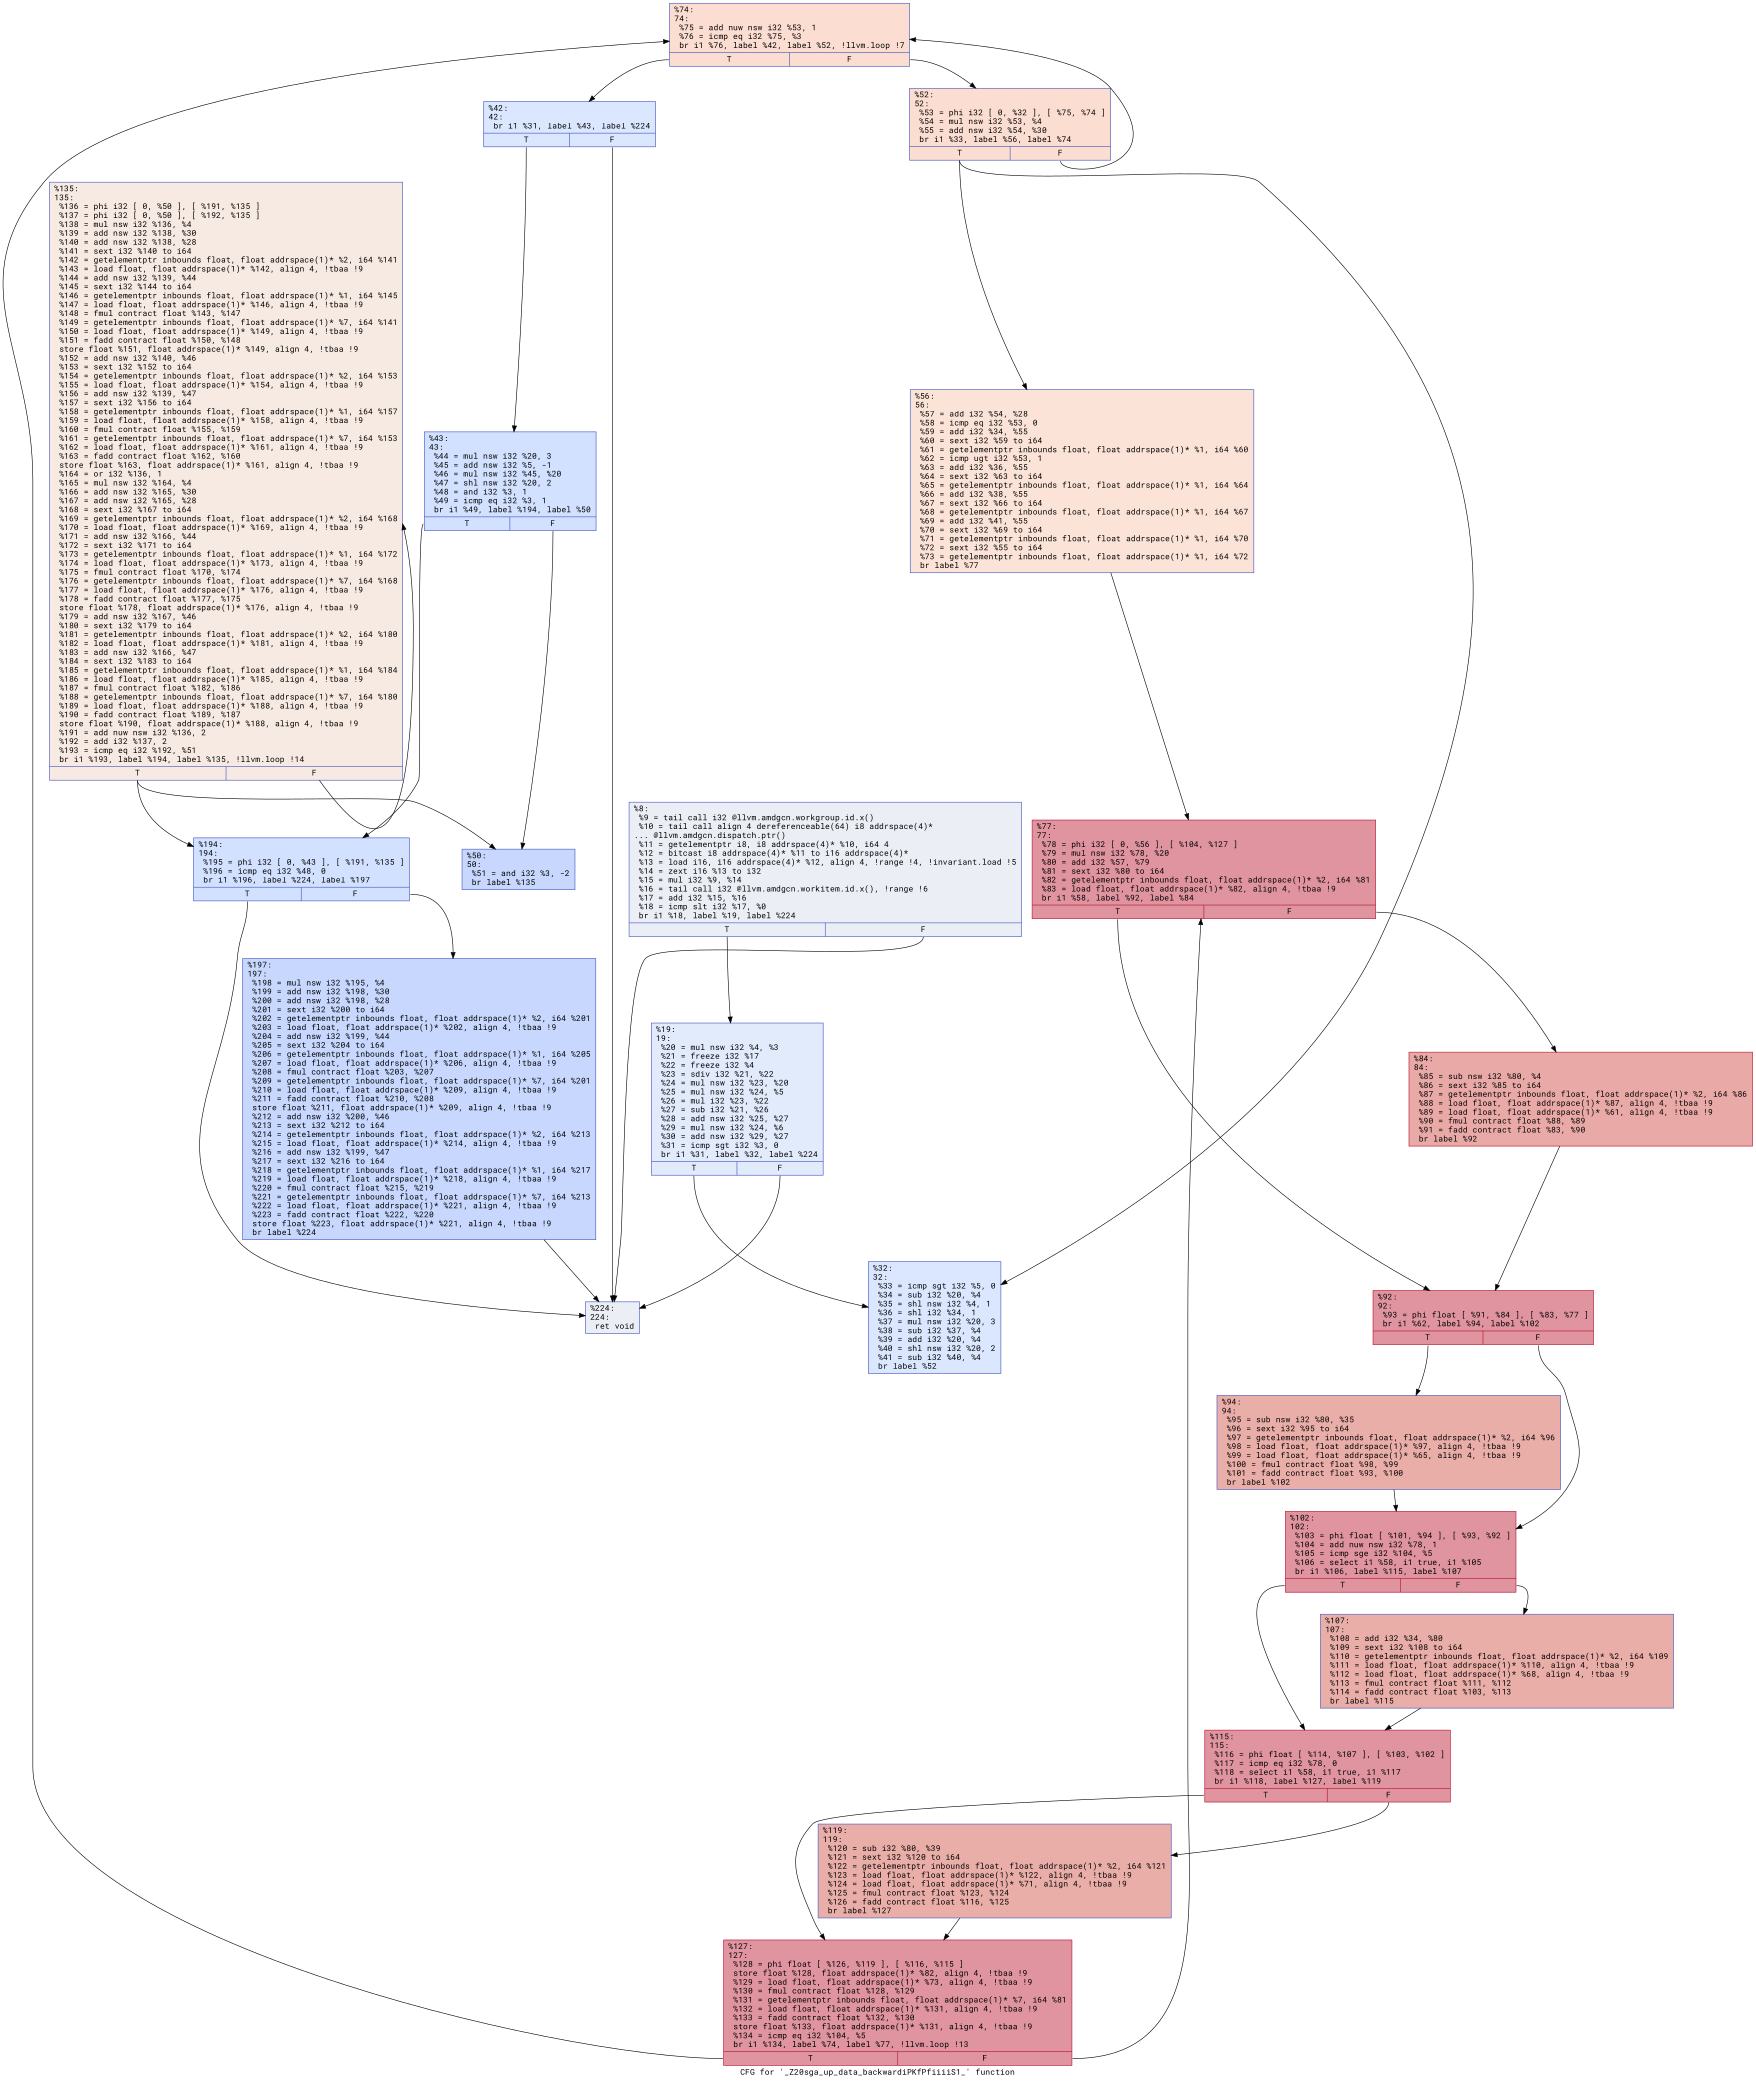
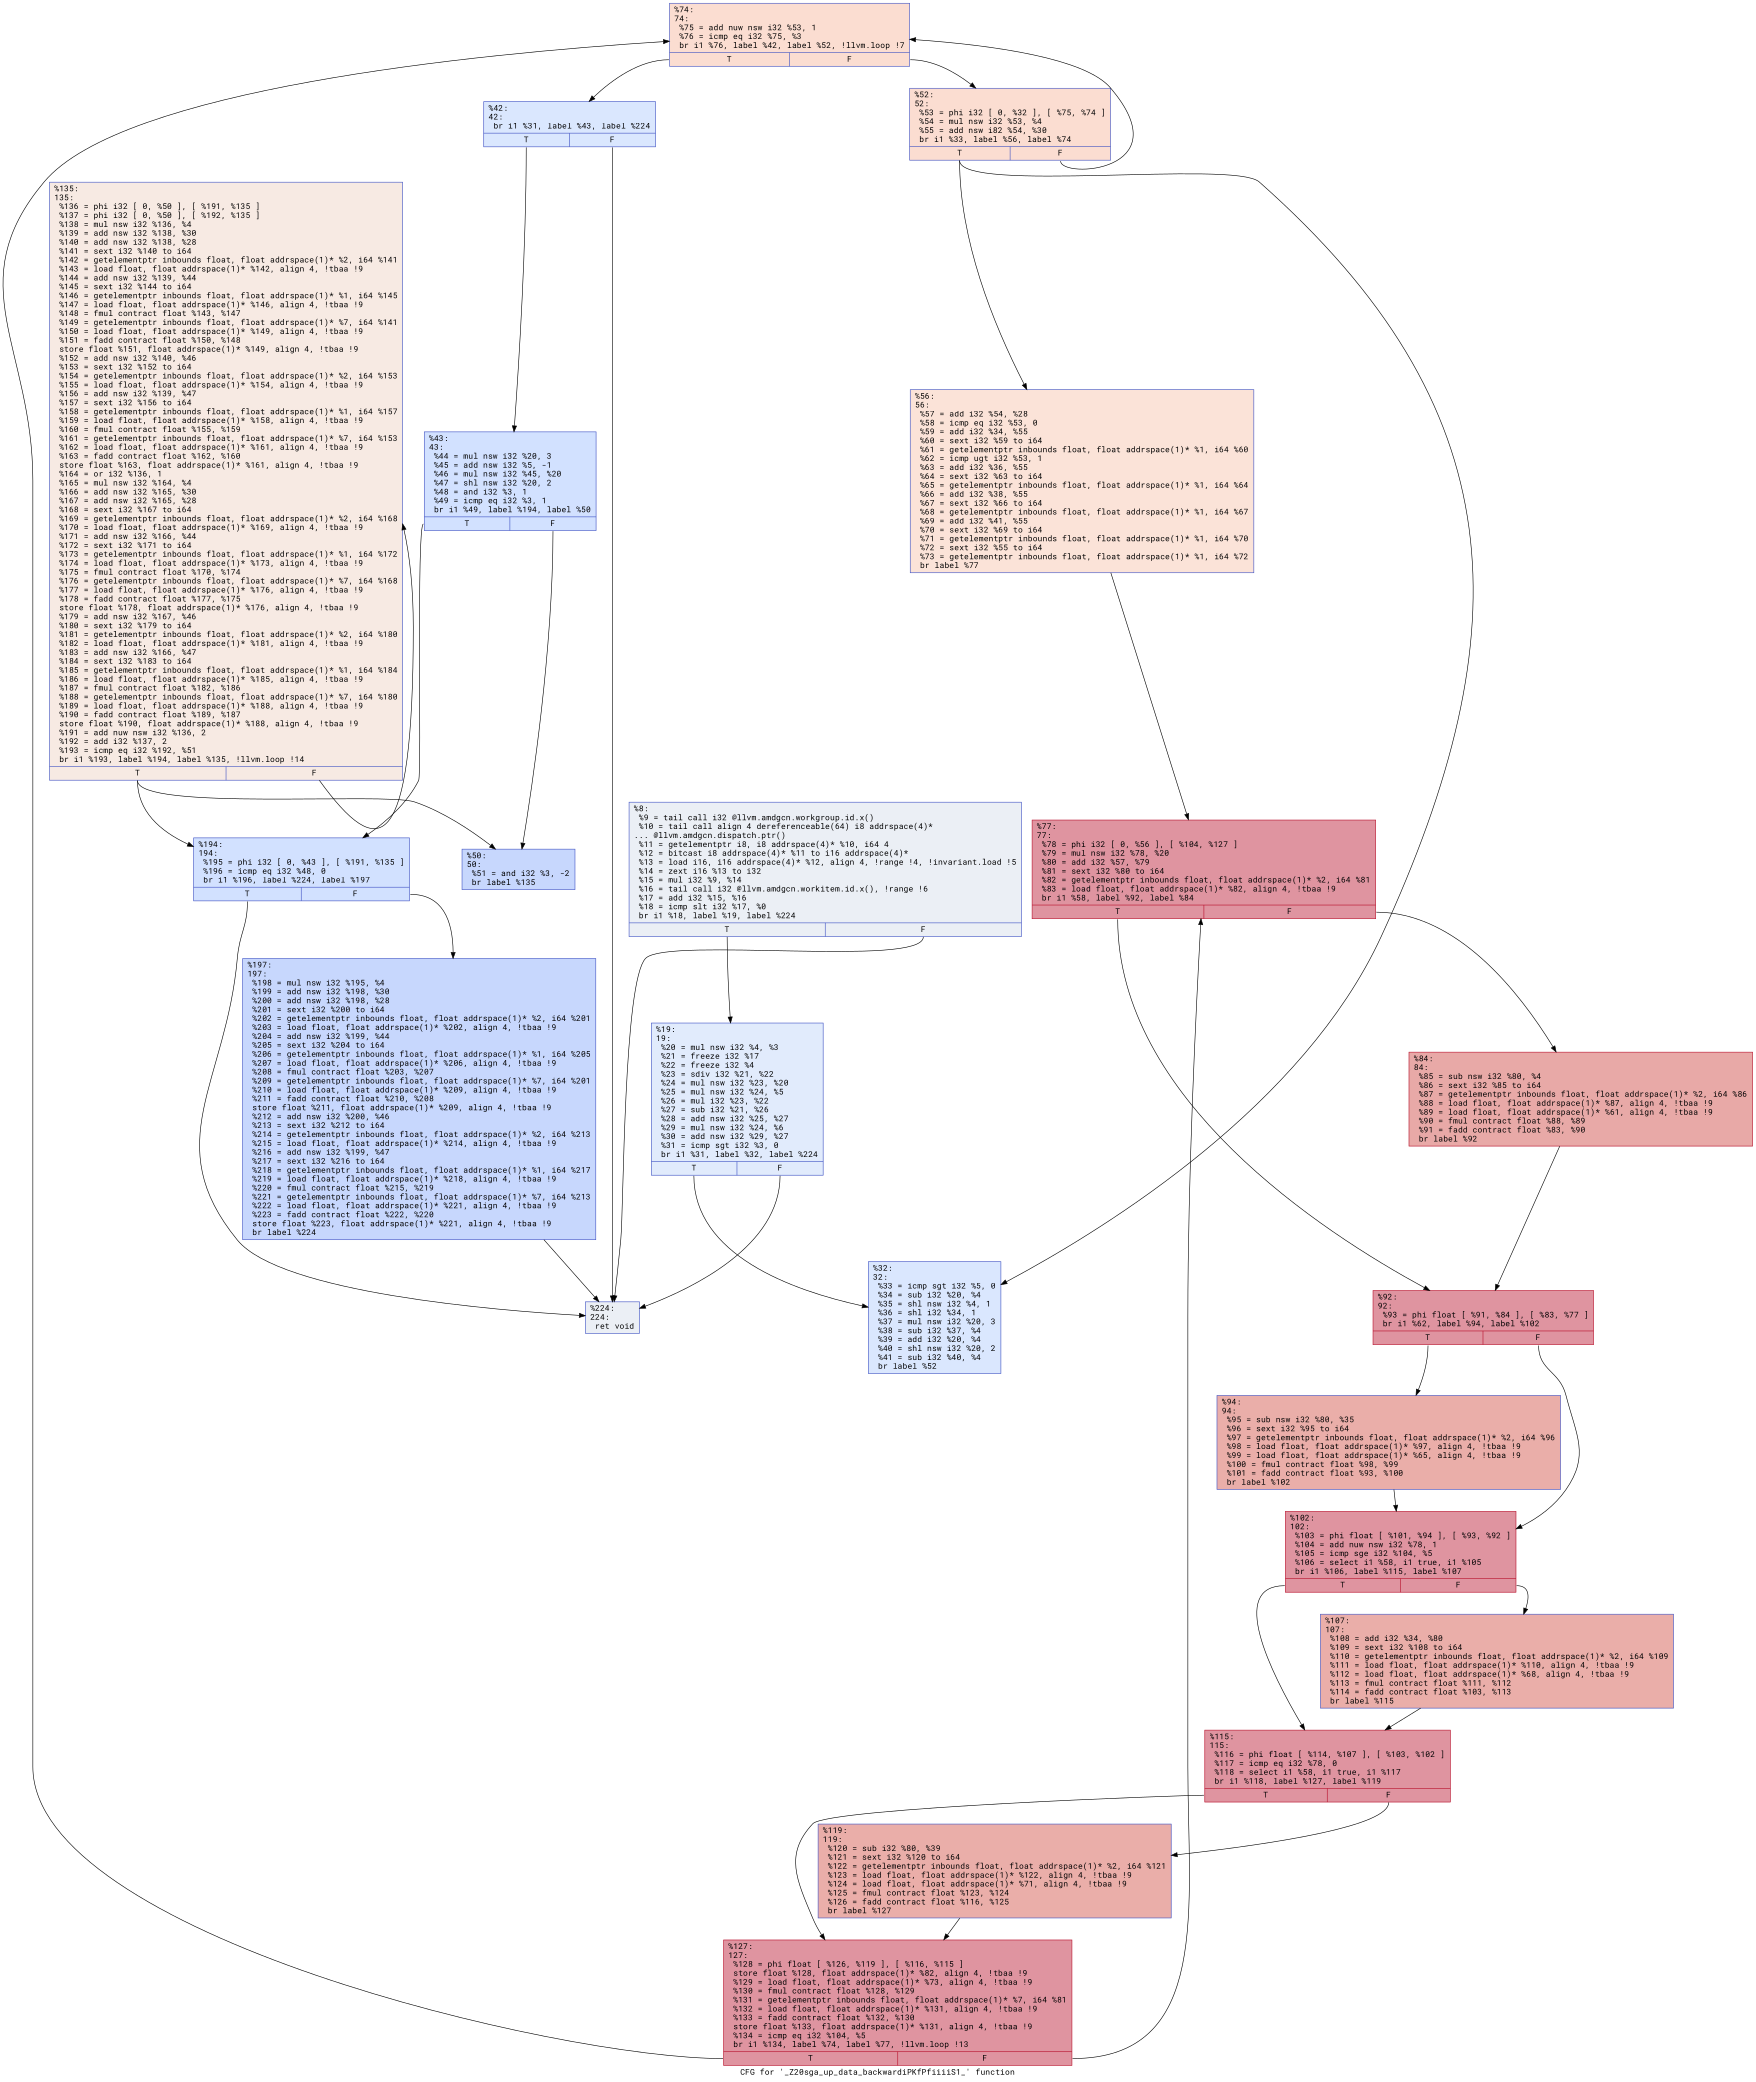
node "%52:": text "%55 = add nsw i32 %54, %30" -> "%55 = add nsw i82 %54, %30"
